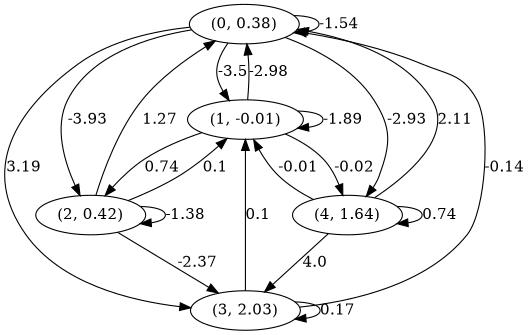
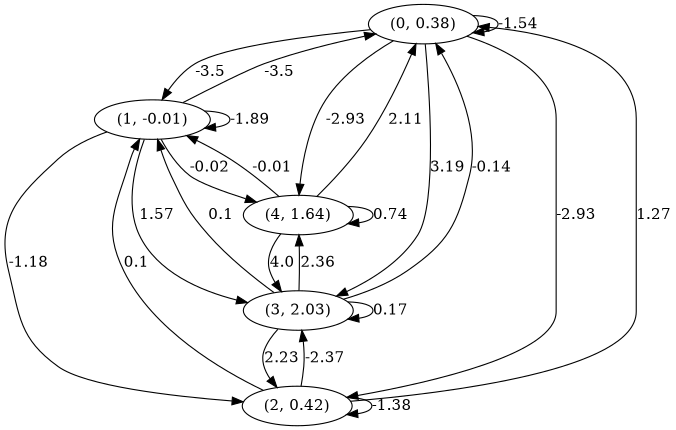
edge "(1, -0.01)" -> "(0, 0.38)": label "-2.98" -> "-3.5"
edge "(0, 0.38)" -> "(2, 0.42)": label "-3.93" -> "-2.93"
edge "(1, -0.01)" -> "(2, 0.42)": label "0.74" -> "-1.18"
edge "(1, -0.01)" -> "(3, 2.03)": added, label "1.57"
edge "(3, 2.03)" -> "(4, 1.64)": added, label "2.36"
edge "(3, 2.03)" -> "(2, 0.42)": added, label "2.23"
